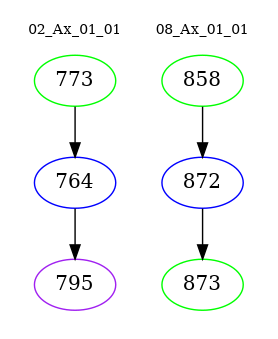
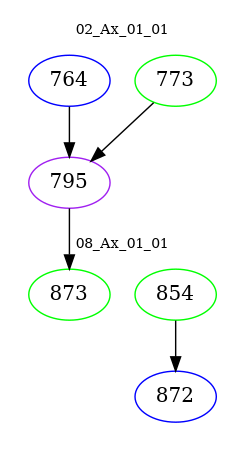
node "858": label "858" -> "854"
edge "773" -> "764": now "773" -> "795"
edge "872" -> "873": now "795" -> "873"
